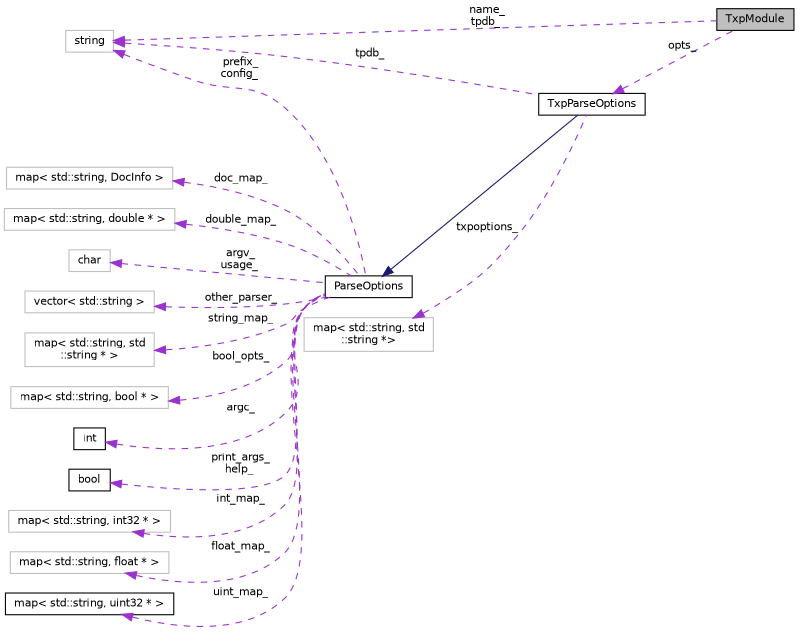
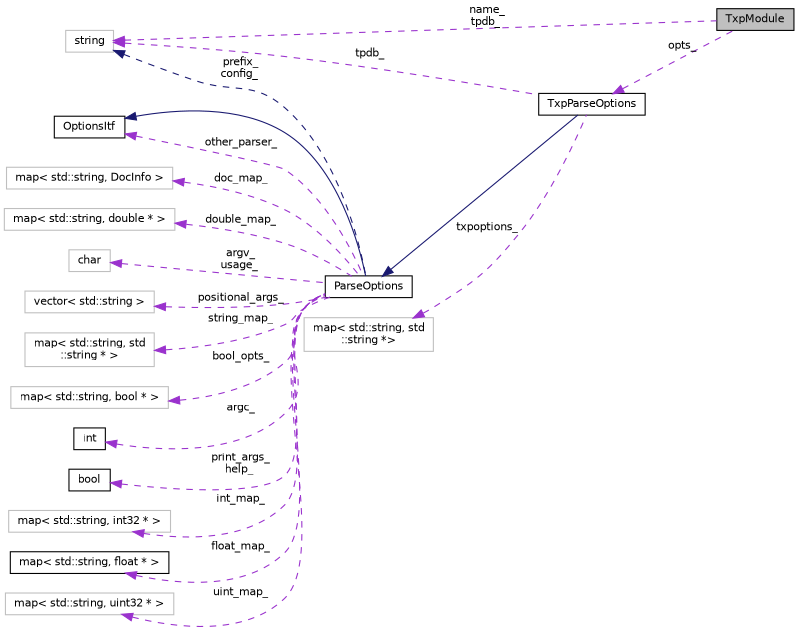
edge "ParseOptions" -> "string": color darkorchid3 -> midnightblue
node "OptionsItf": added
edge "ParseOptions" -> "vector< std::string >": label " other_parser_" -> " positional_args_"
node "map< std::string, float * >": color grey75 -> black
node "map< std::string, uint32 * >": color black -> grey75
